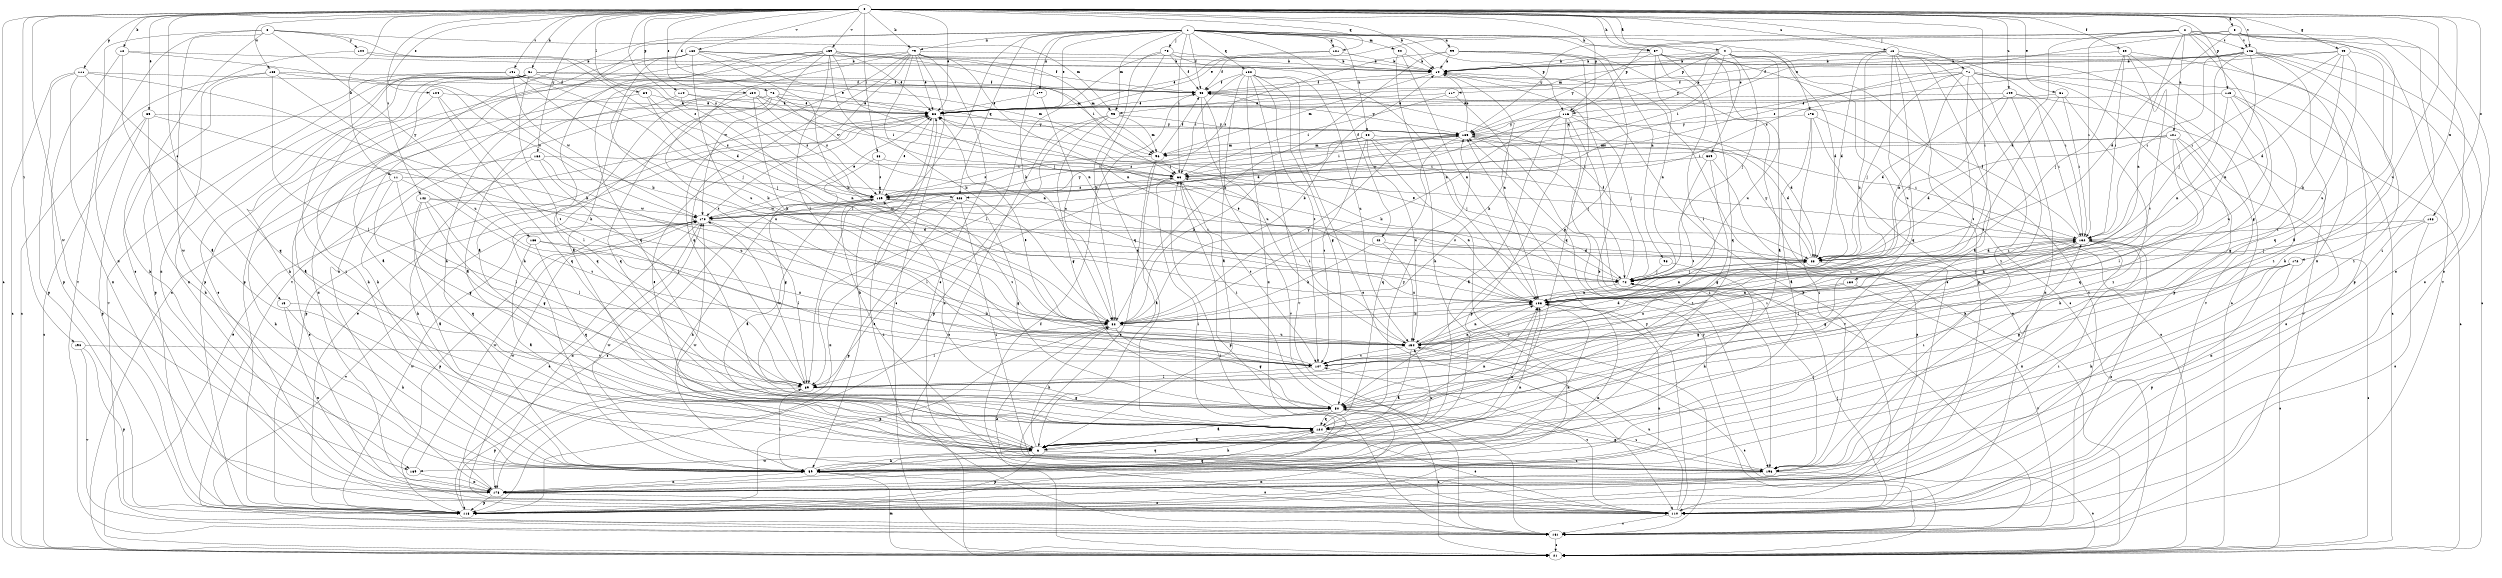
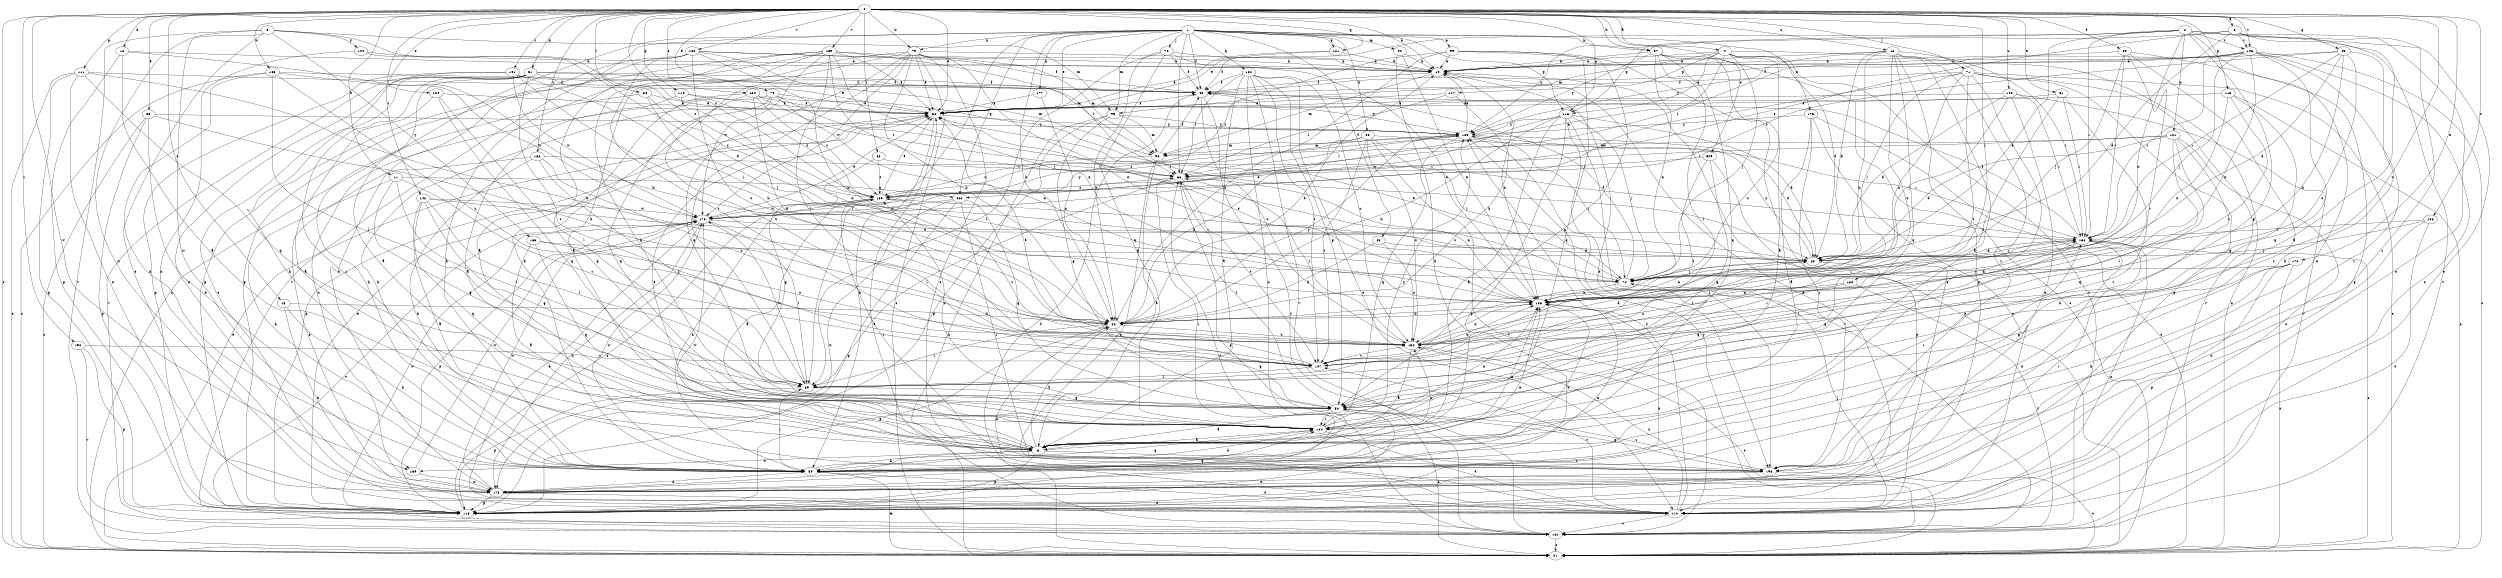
node "98": removed
edge "193" -> "74": removed, label "j"
edge "50" -> "124": label "q" -> "r"
